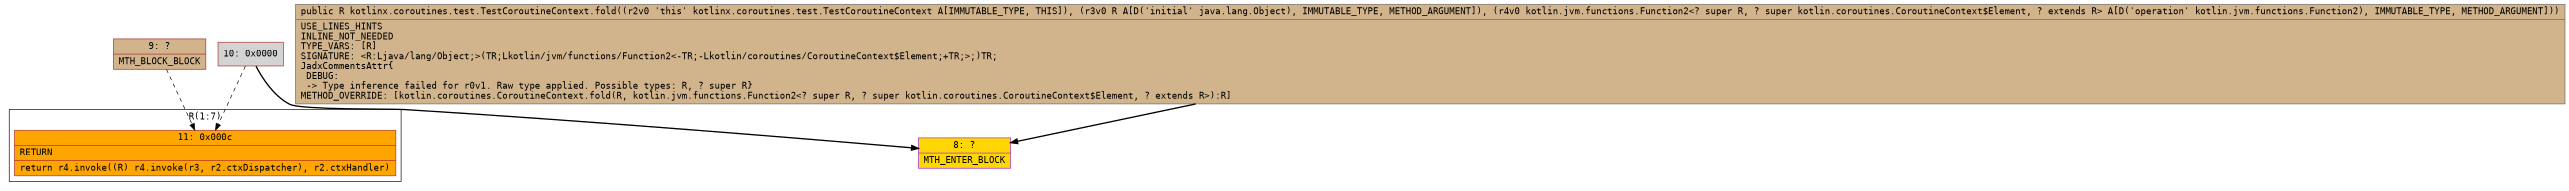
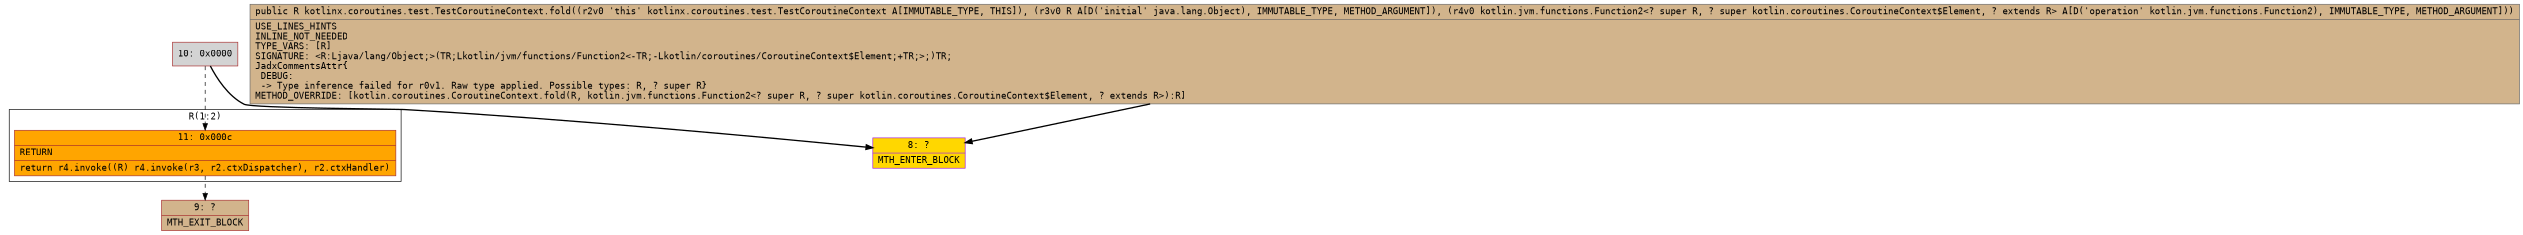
node "9: ?": text "MTH_BLOCK_BLOCK" -> "MTH_EXIT_BLOCK"
edge "9: ?" -> "11: 0x000c": reversed
cluster "R(1:7)": label "R(1:7)" -> "R(1:2)"
